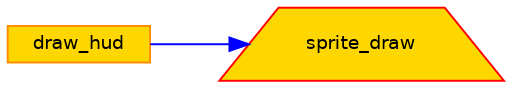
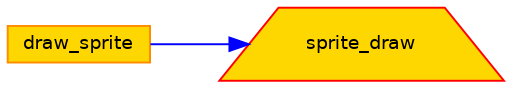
node "draw_hud": label "draw_hud" -> "draw_sprite"
